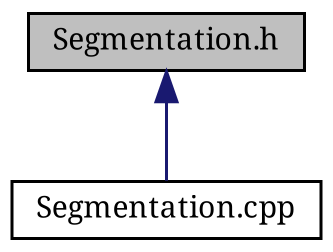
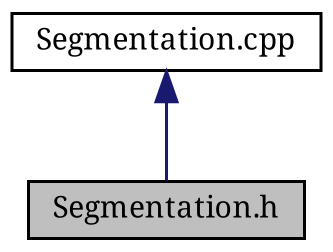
edge "Segmentation.cpp" -> "Segmentation.h": reversed
